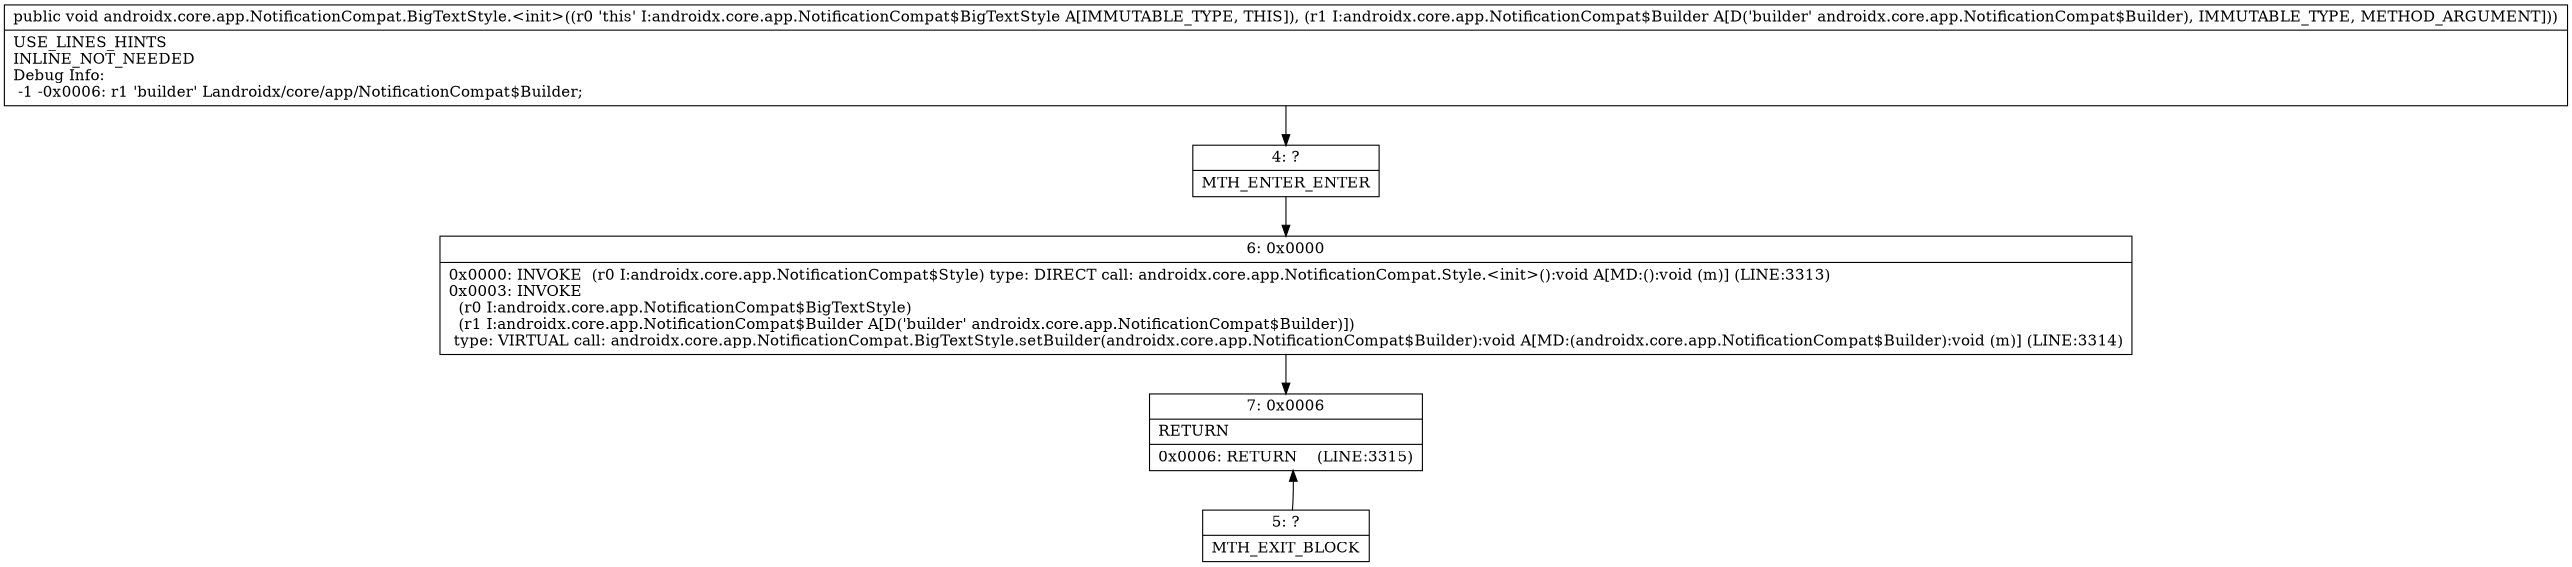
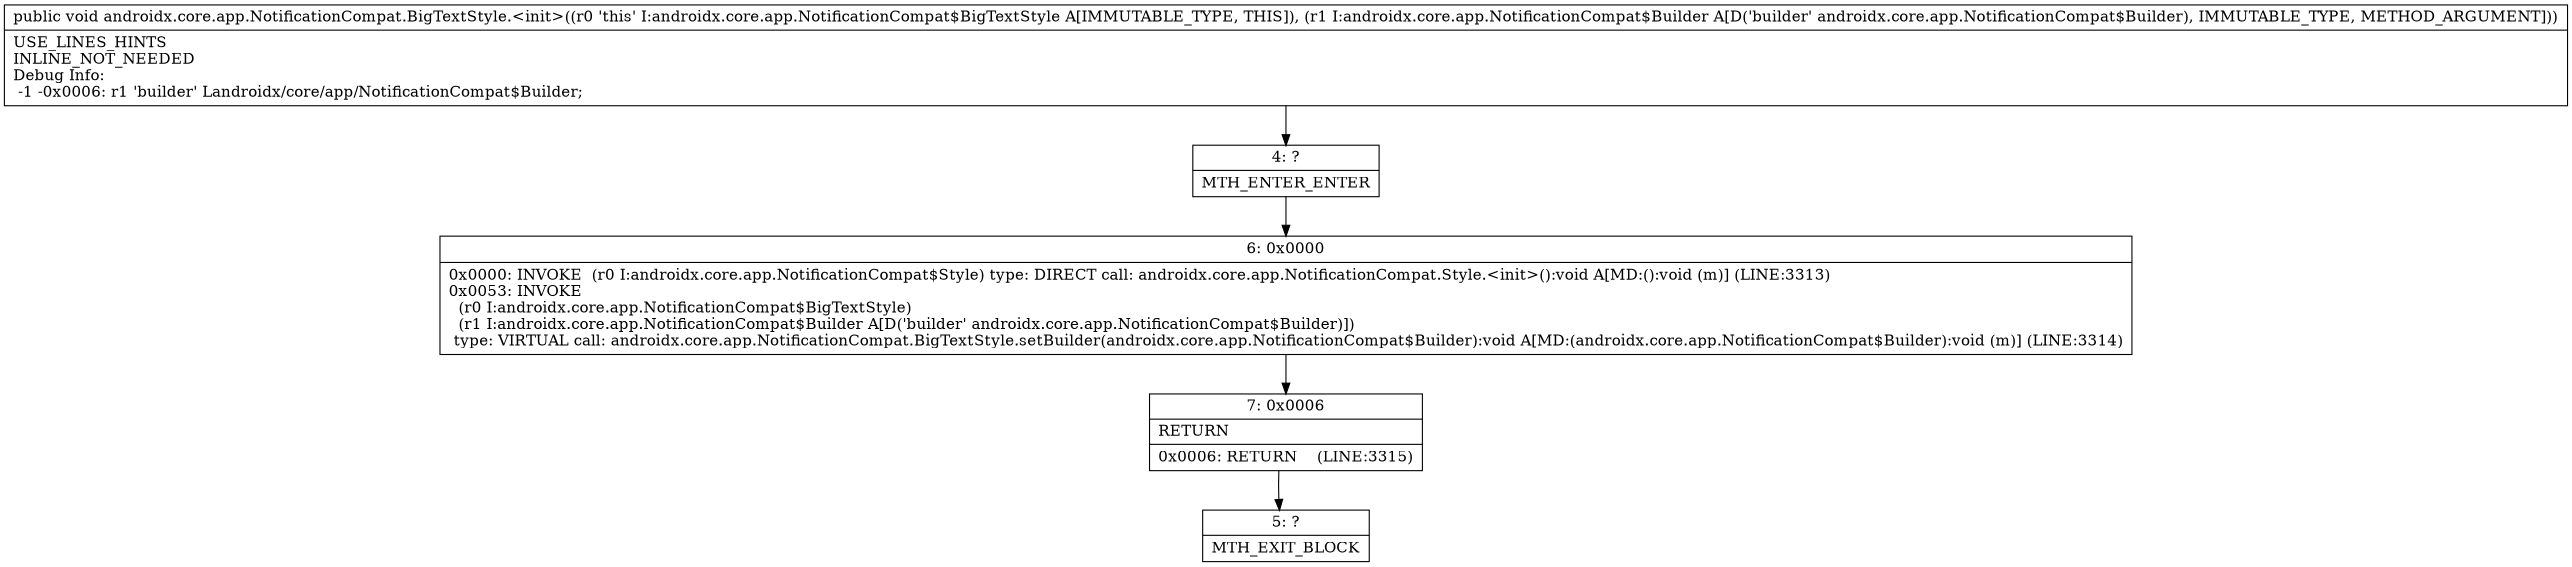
node "6: 0x0000": text "0x0003: INVOKE" -> "0x0053: INVOKE"
edge "5: ?" -> "7: 0x0006": reversed
